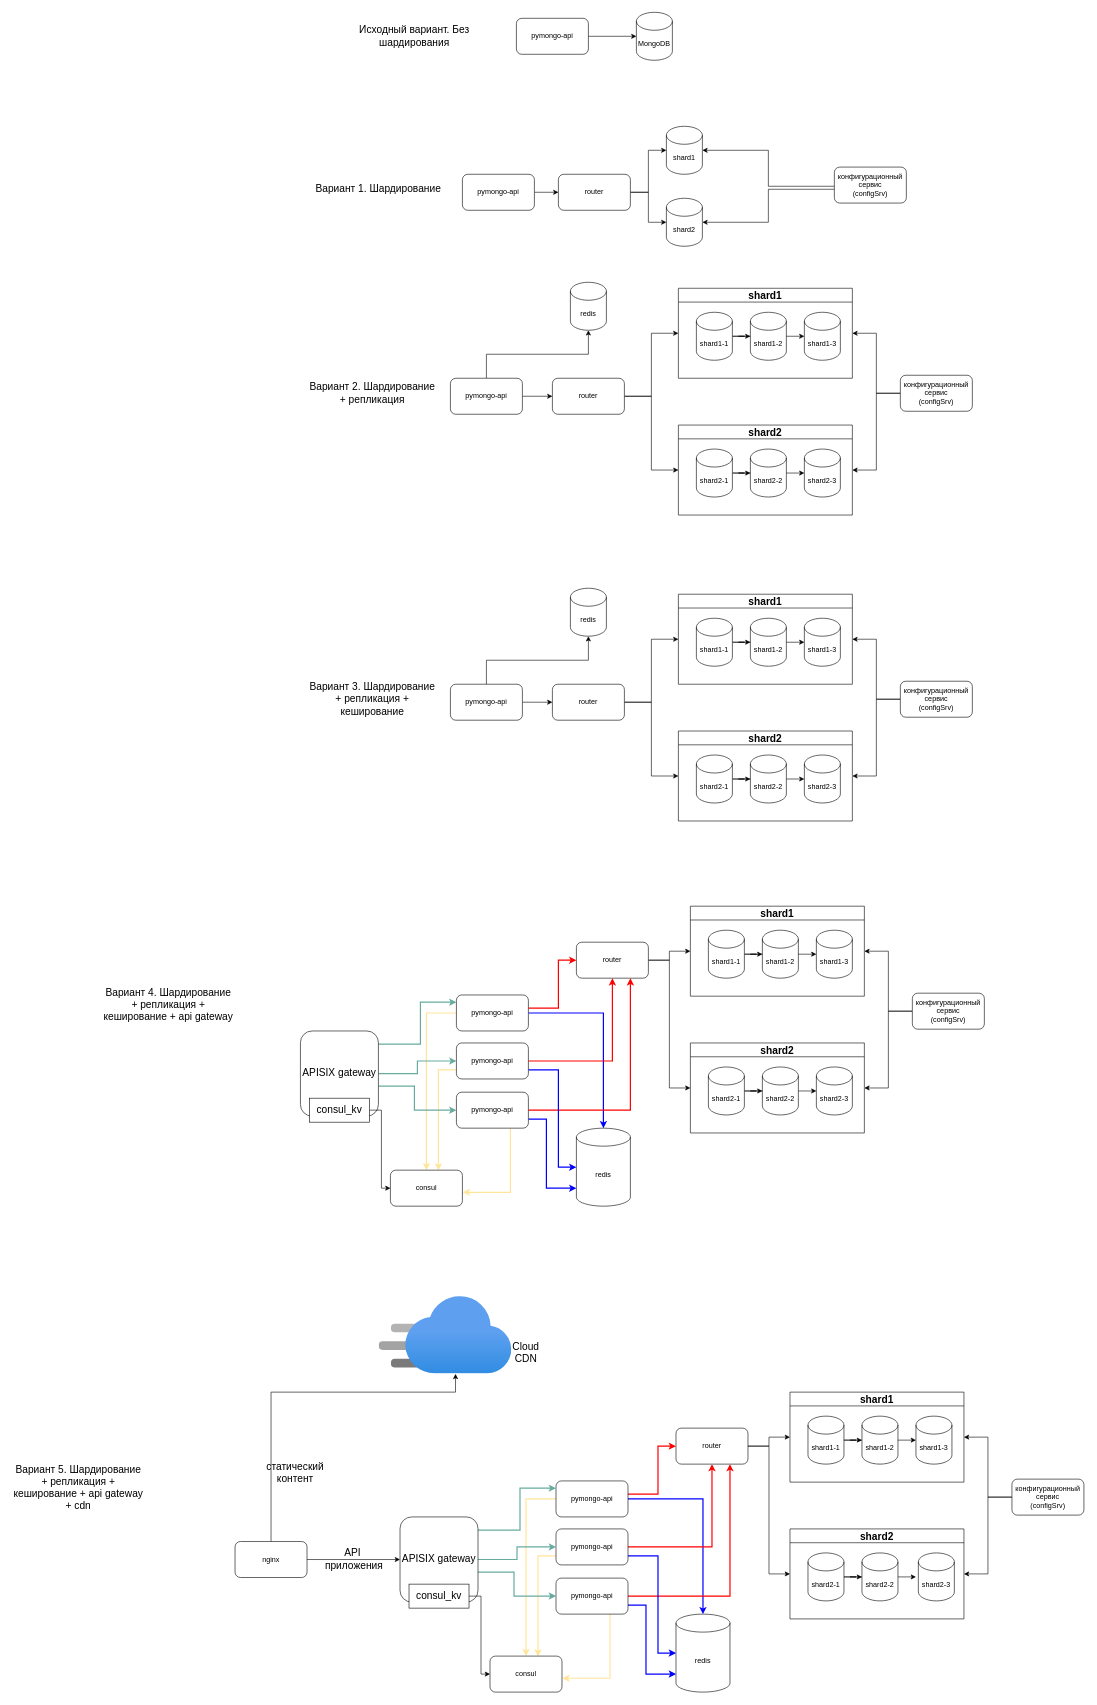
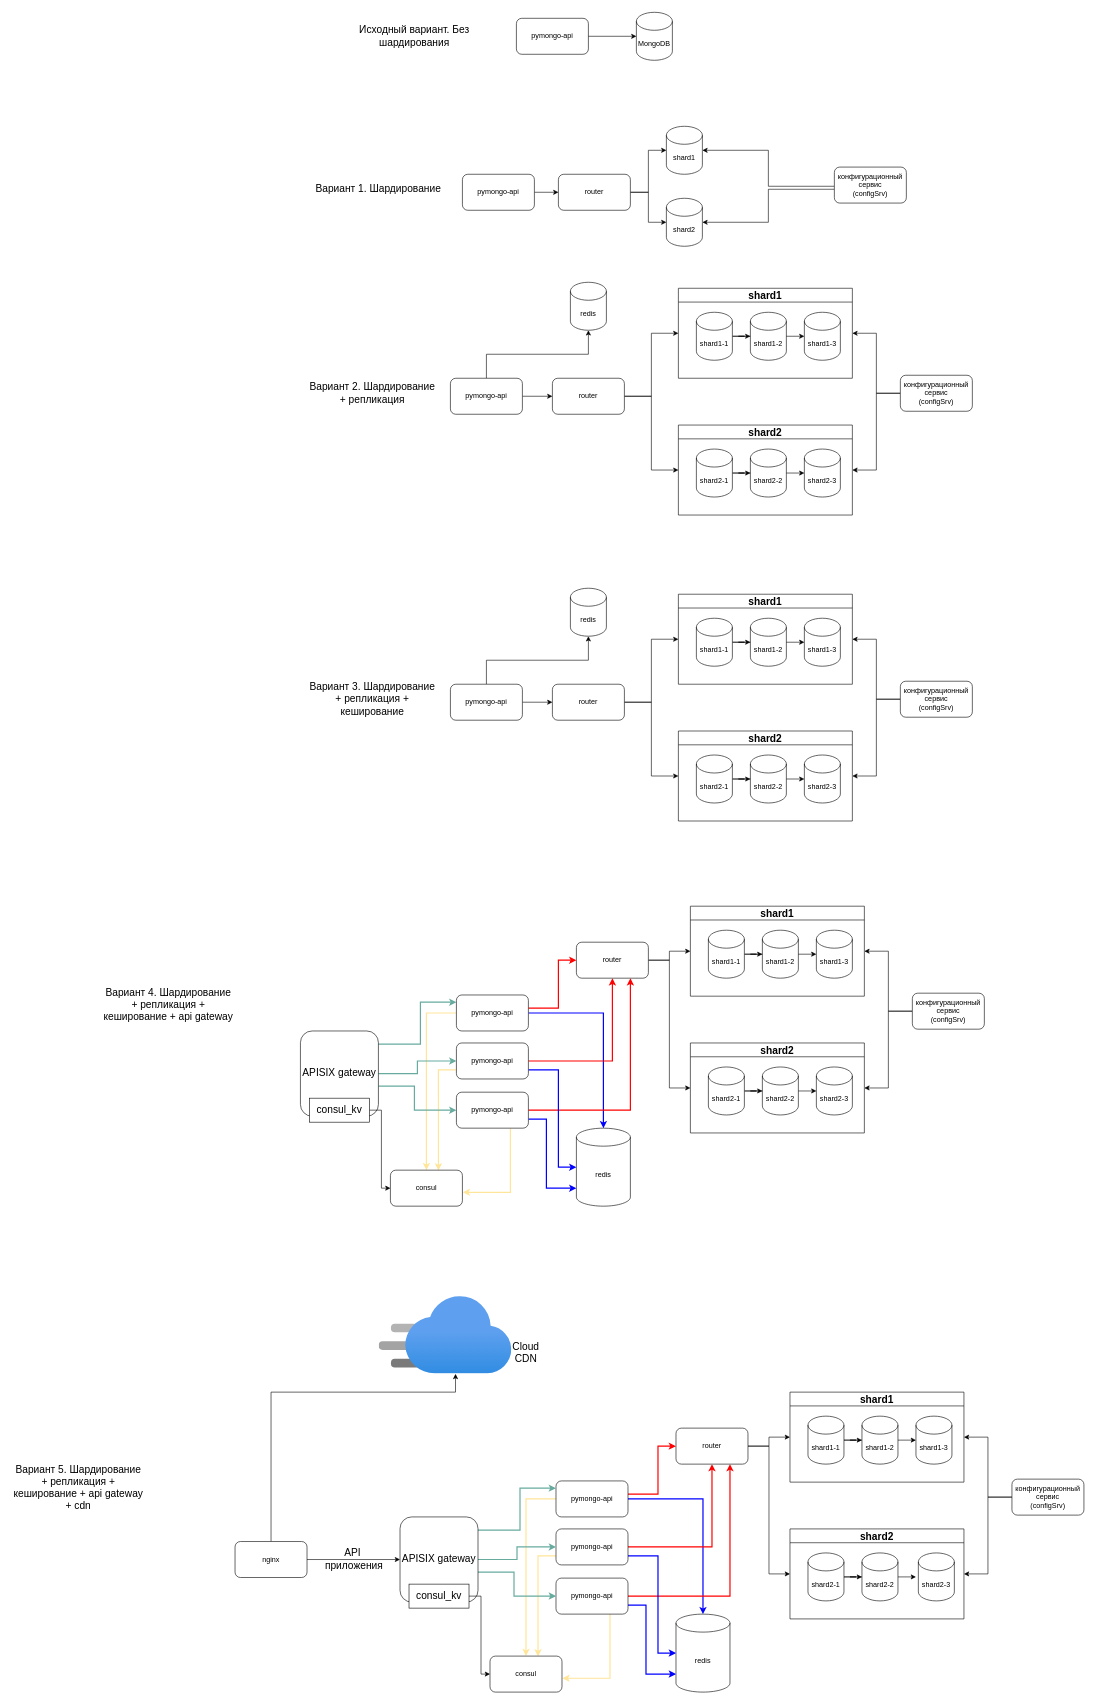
node "статический контент": removed
